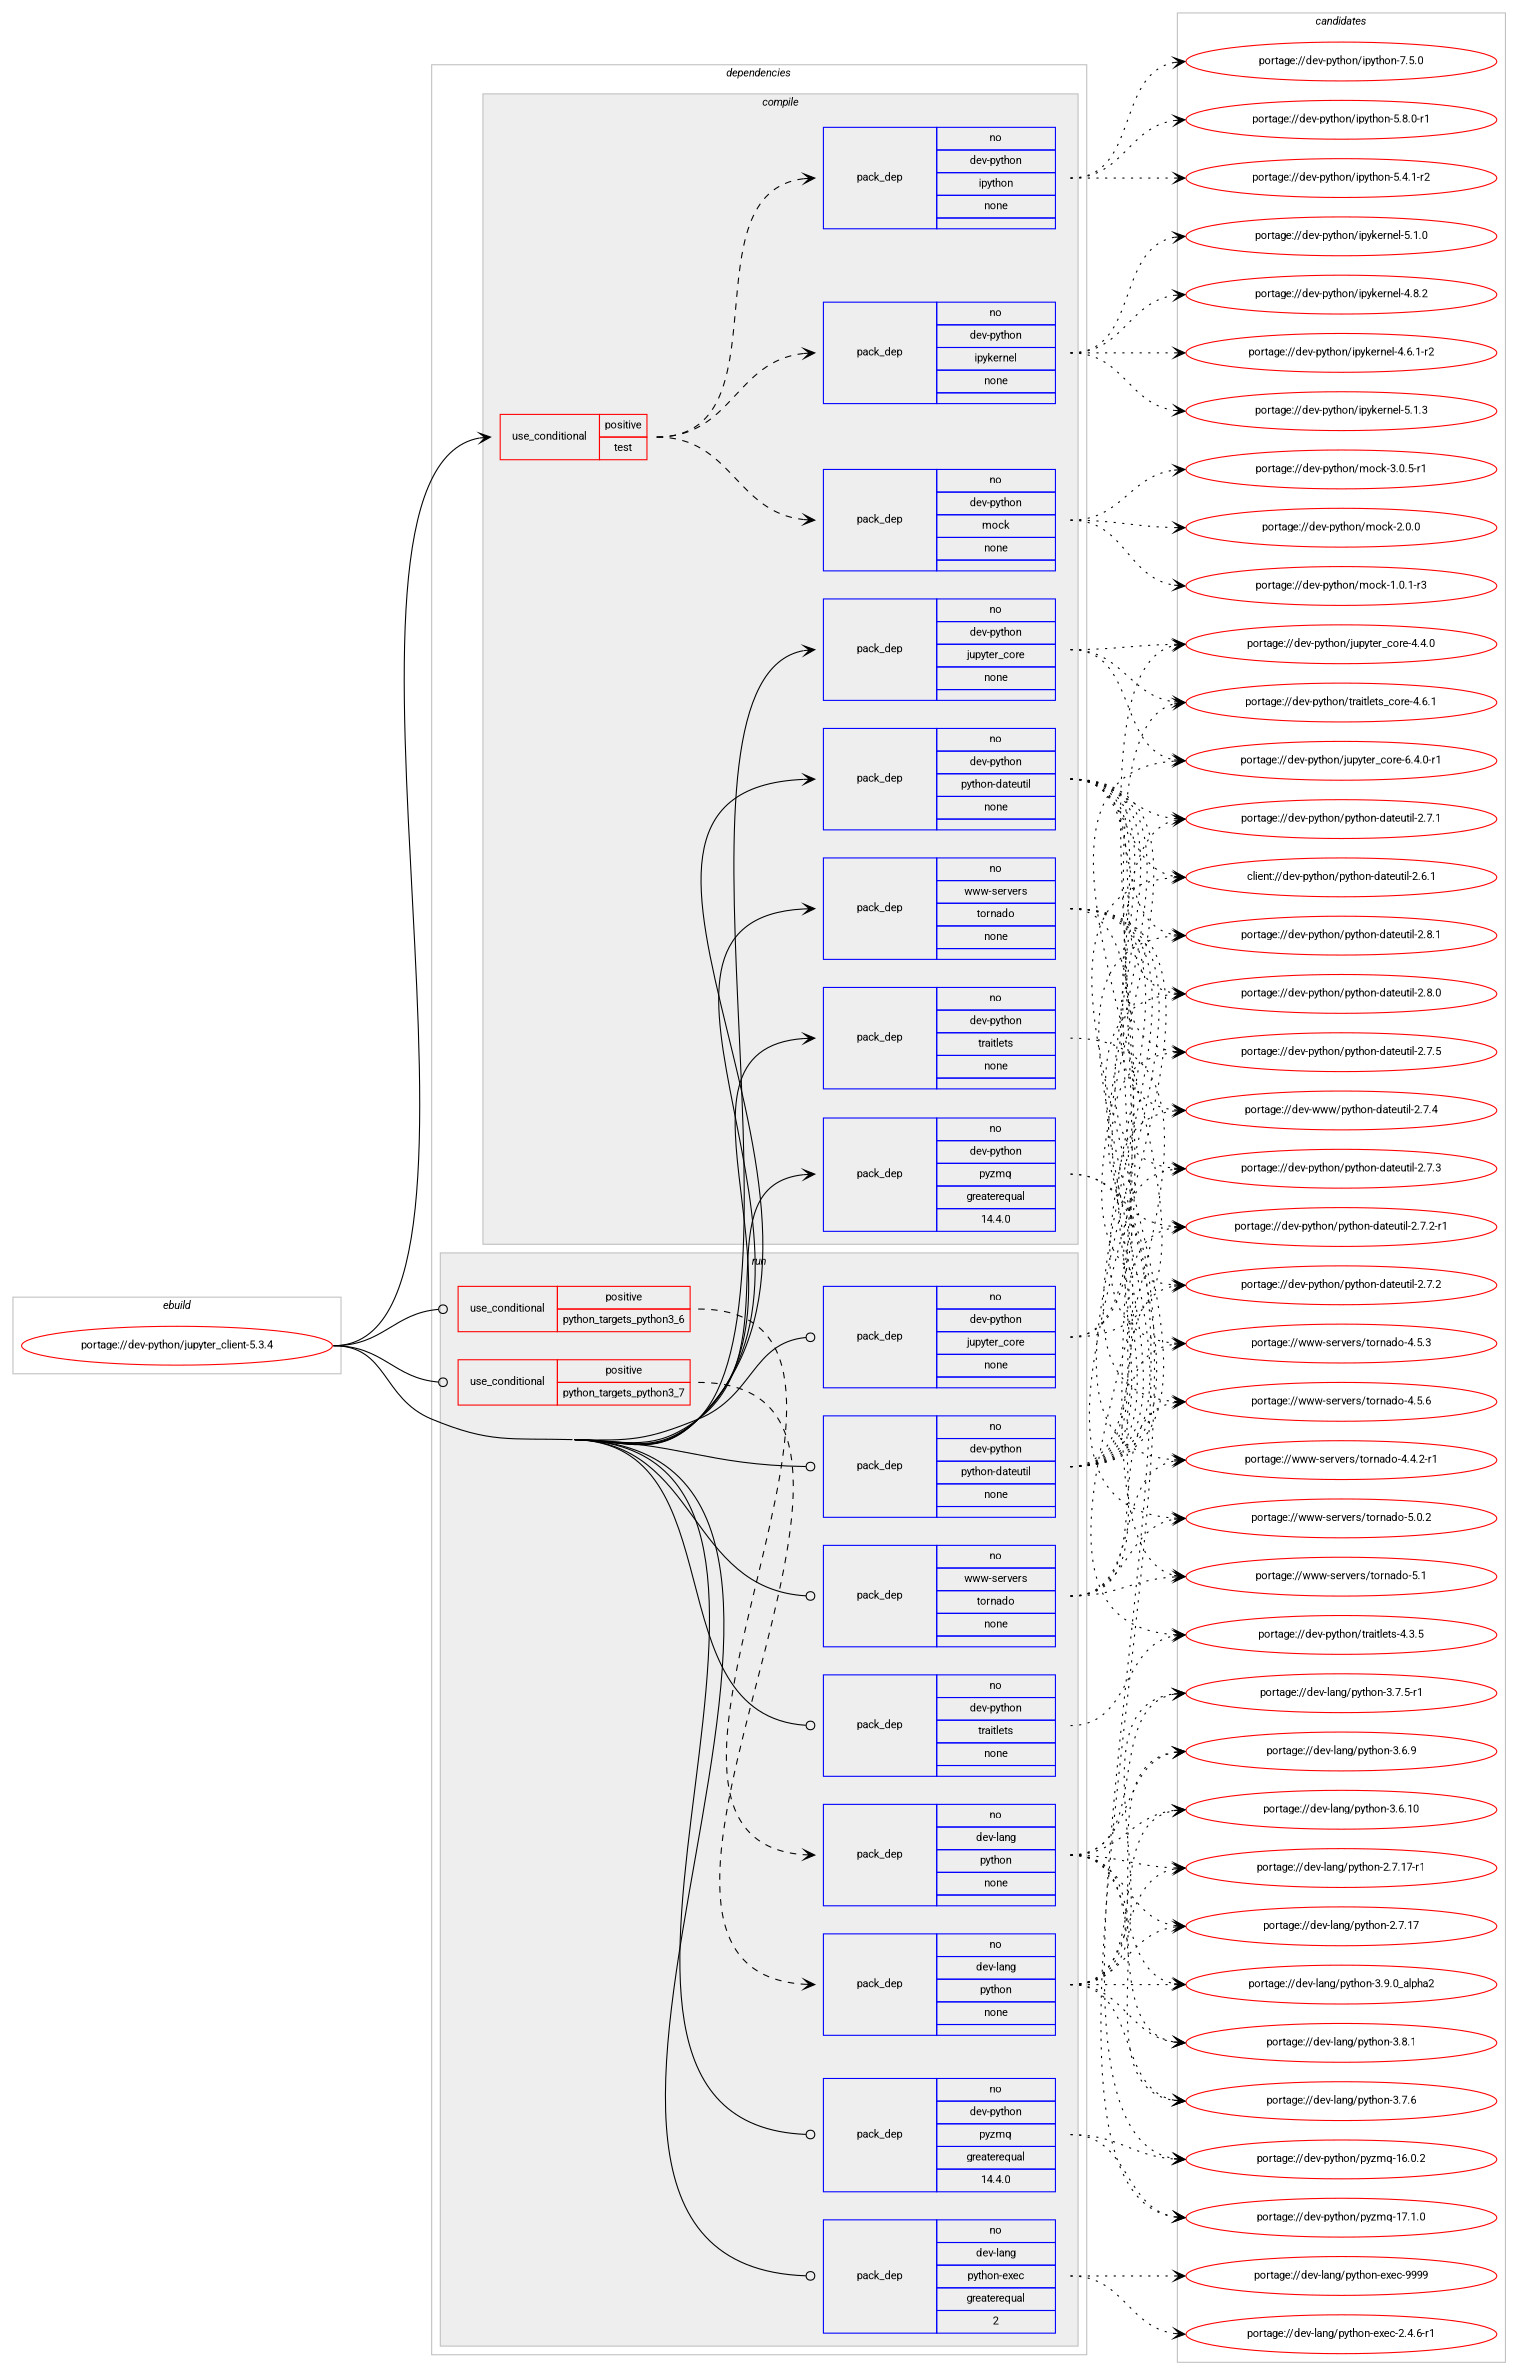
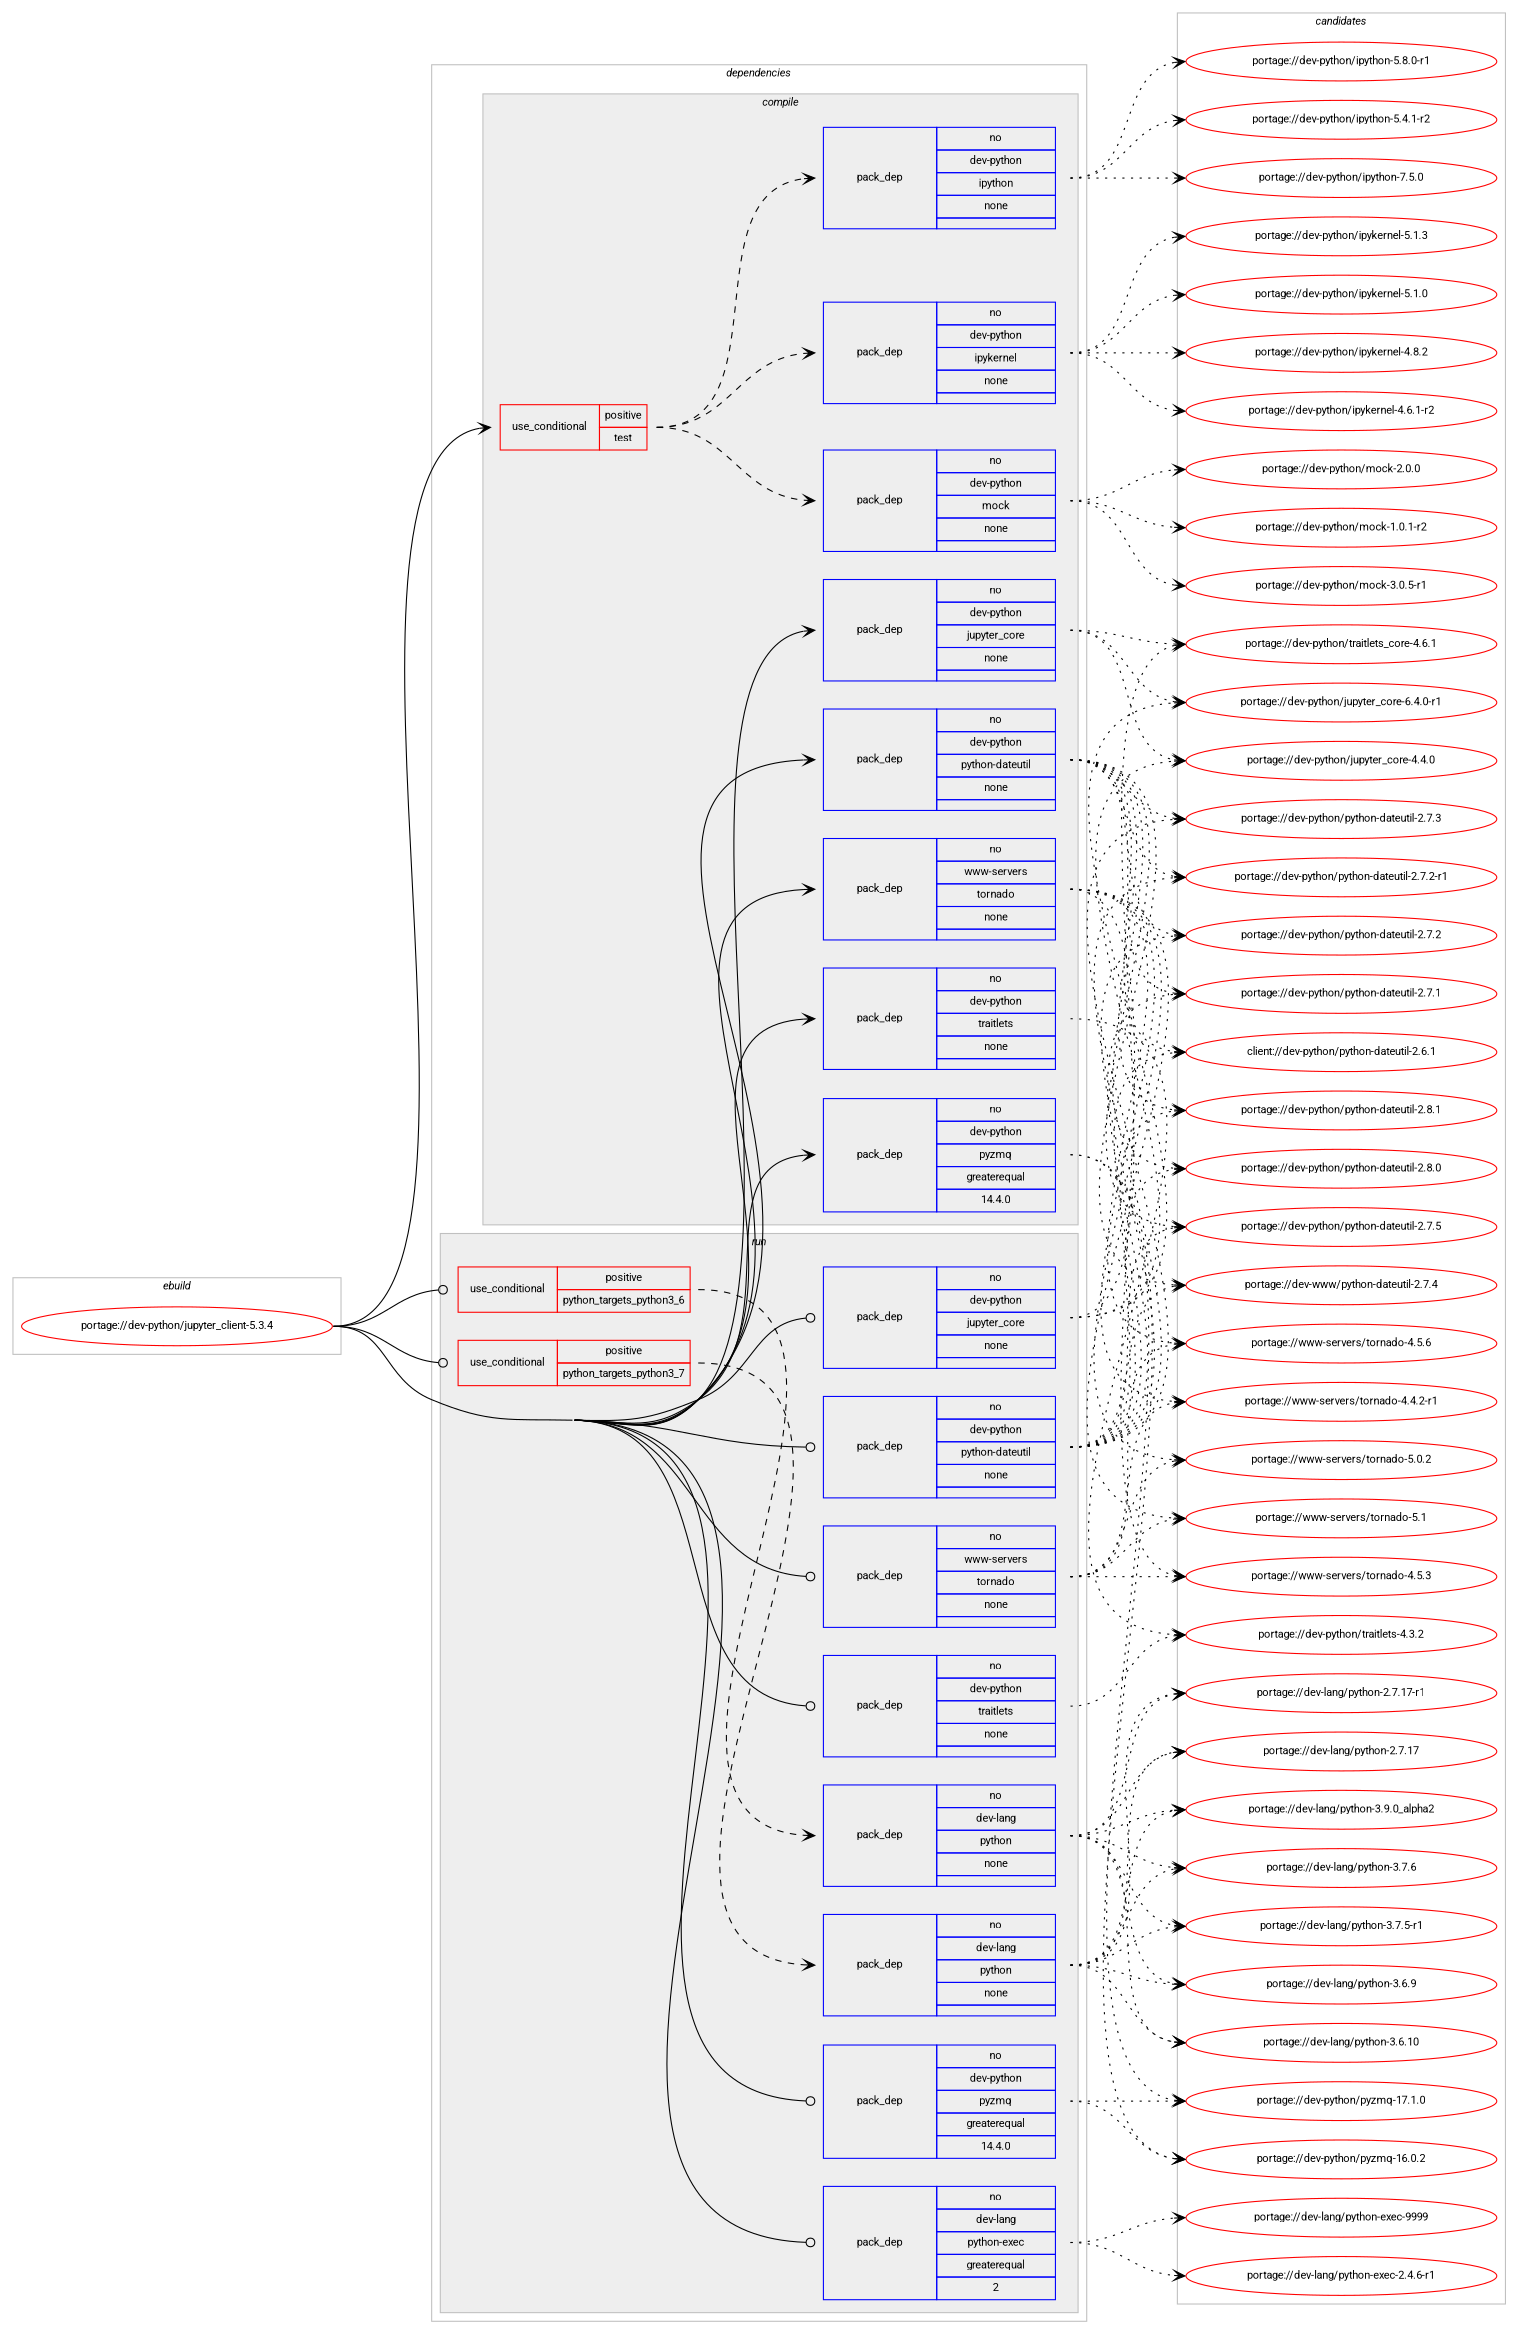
node "portage://dev-python/mock-1.0.1-r3": label "portage://dev-python/mock-1.0.1-r3" -> "portage://dev-python/mock-1.0.1-r2"
node "portage://dev-python/traitlets-4.3.5": label "portage://dev-python/traitlets-4.3.5" -> "portage://dev-python/traitlets-4.3.2"
node "portage://dev-lang/python-3.8.1": removed
